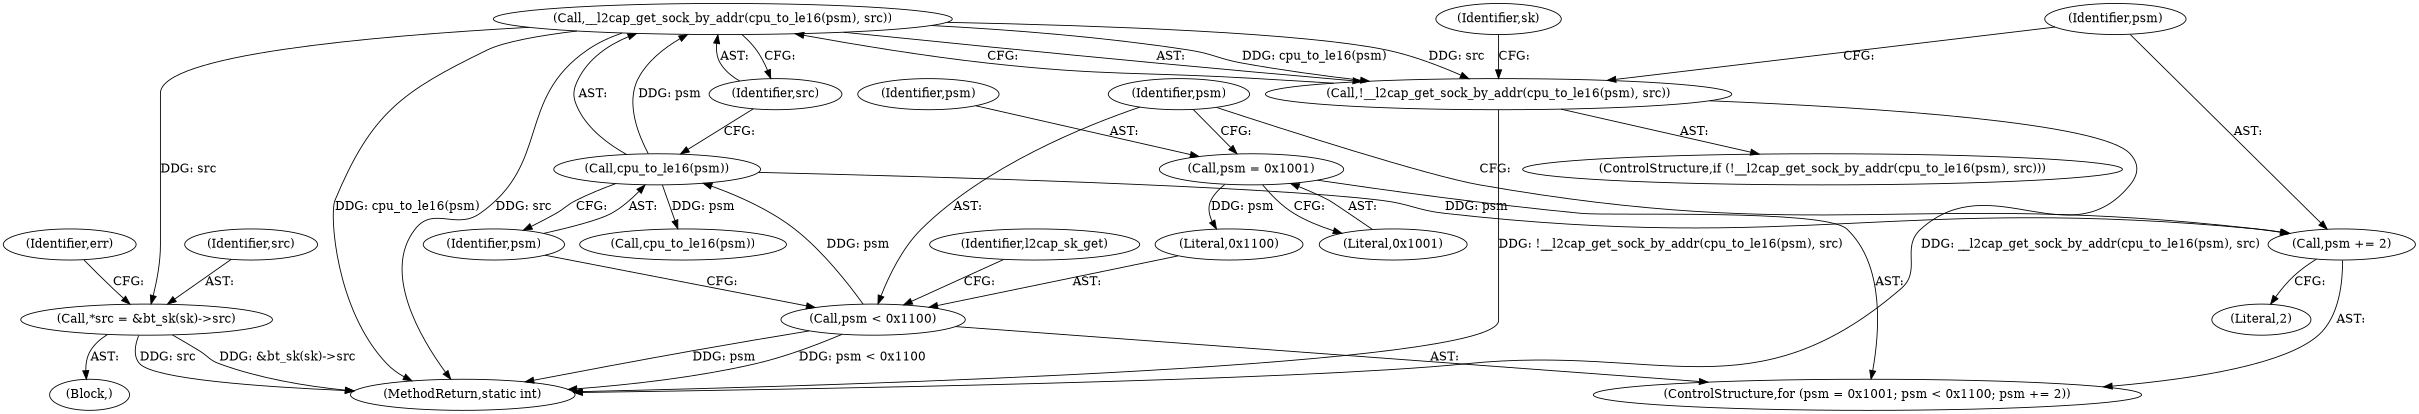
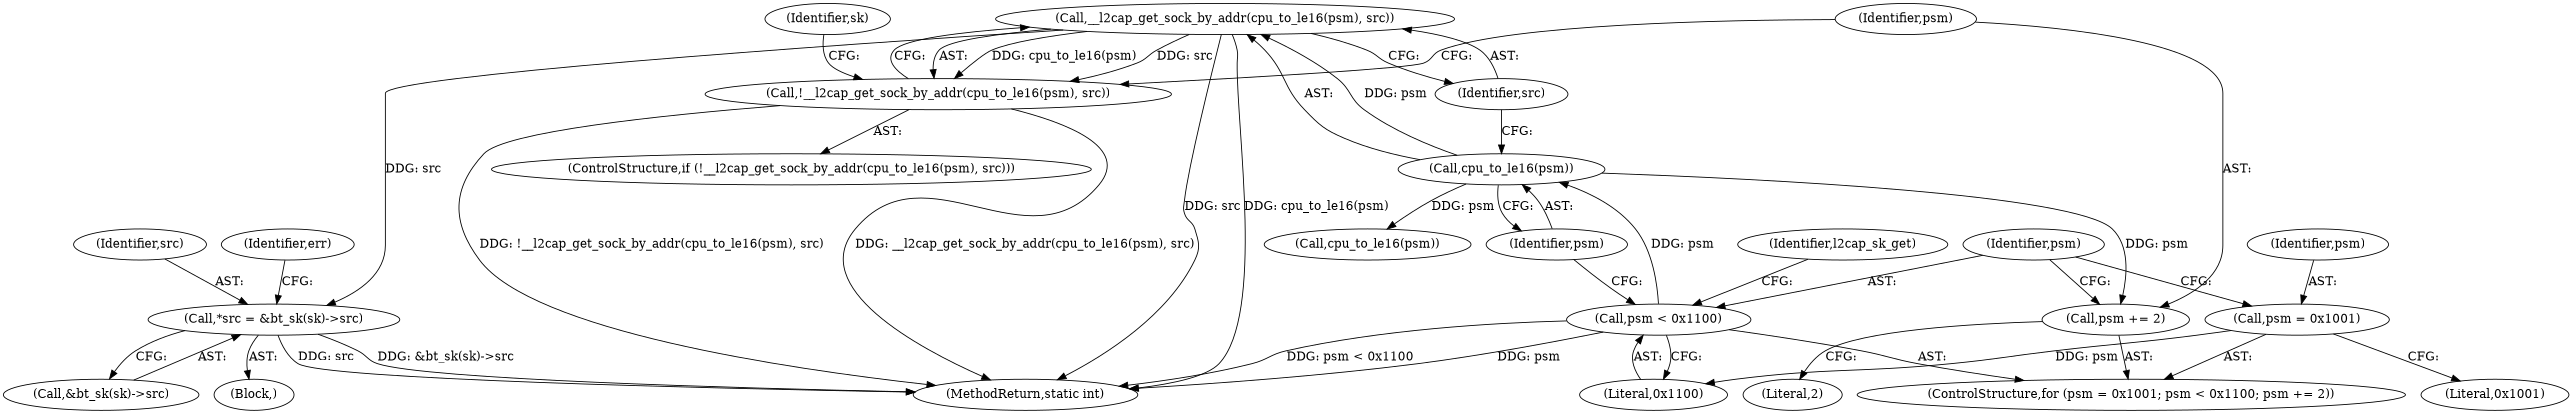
edge "(Literal,0x1001)" -> "(Call,psm = 0x1001)": removed, label "AST:"
edge "(Call,psm < 0x1100)" -> "(Literal,0x1100)": added, label "CFG:"
node "(Call,&bt_sk(sk)->src)": added
